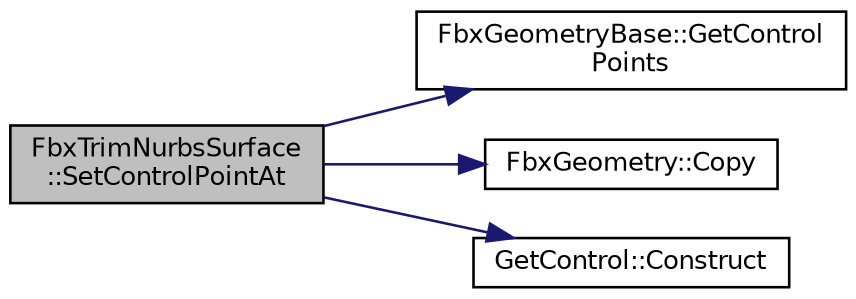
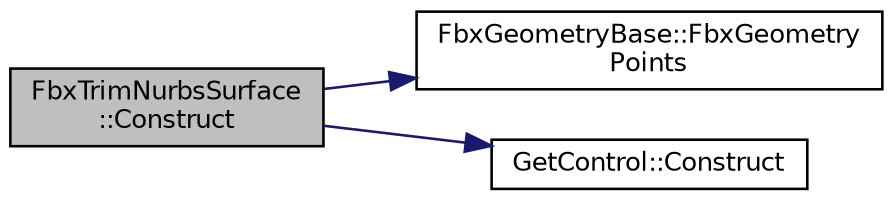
node "FbxGeometryBase::GetControl Points": label "FbxGeometryBase::GetControl Points" -> "FbxGeometryBase::FbxGeometry Points"
node "FbxTrimNurbsSurface ::SetControlPointAt": label "FbxTrimNurbsSurface ::SetControlPointAt" -> "FbxTrimNurbsSurface ::Construct"
node "FbxGeometry::Copy": removed
